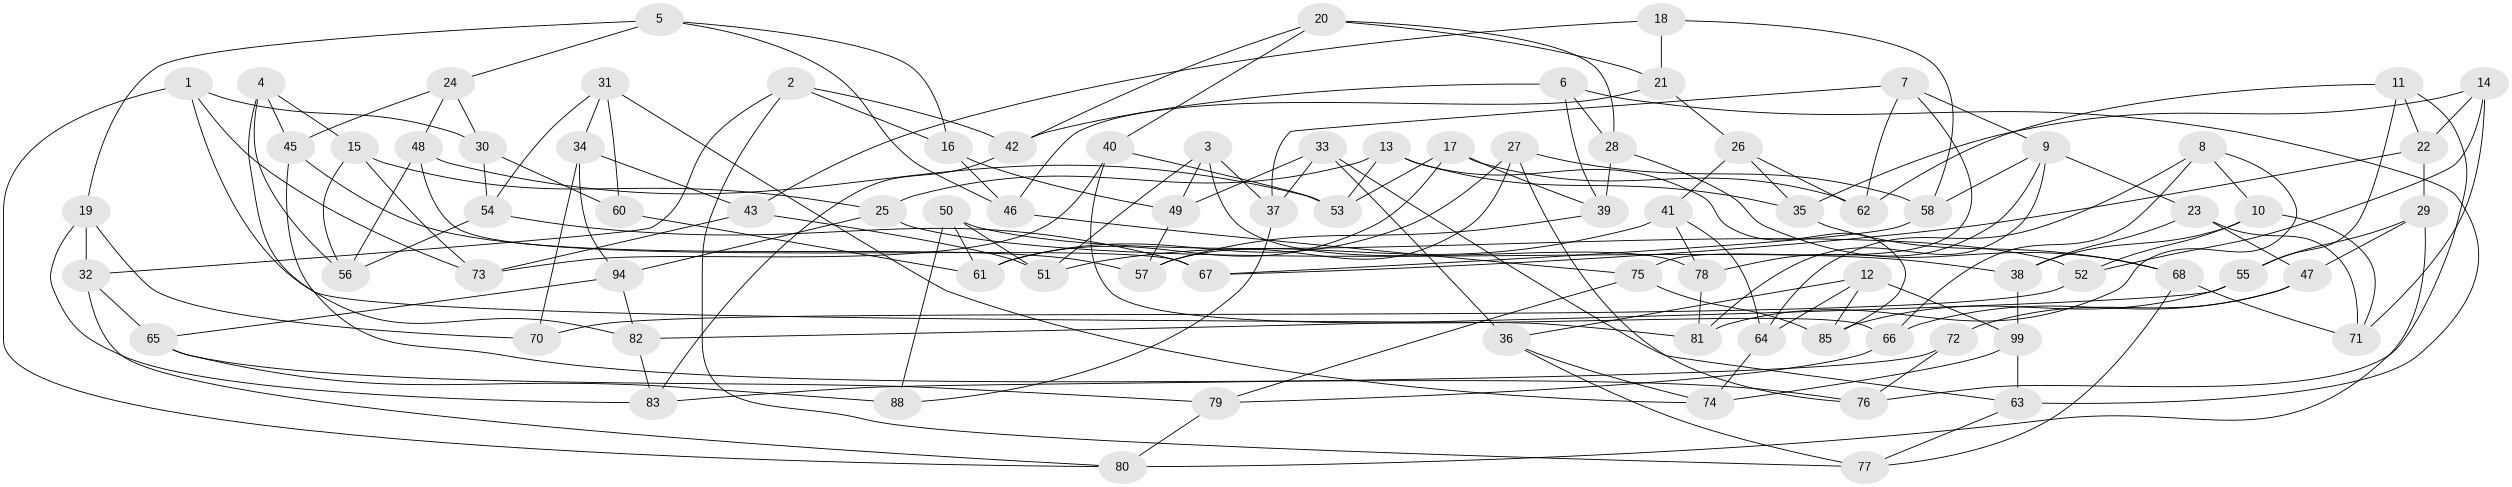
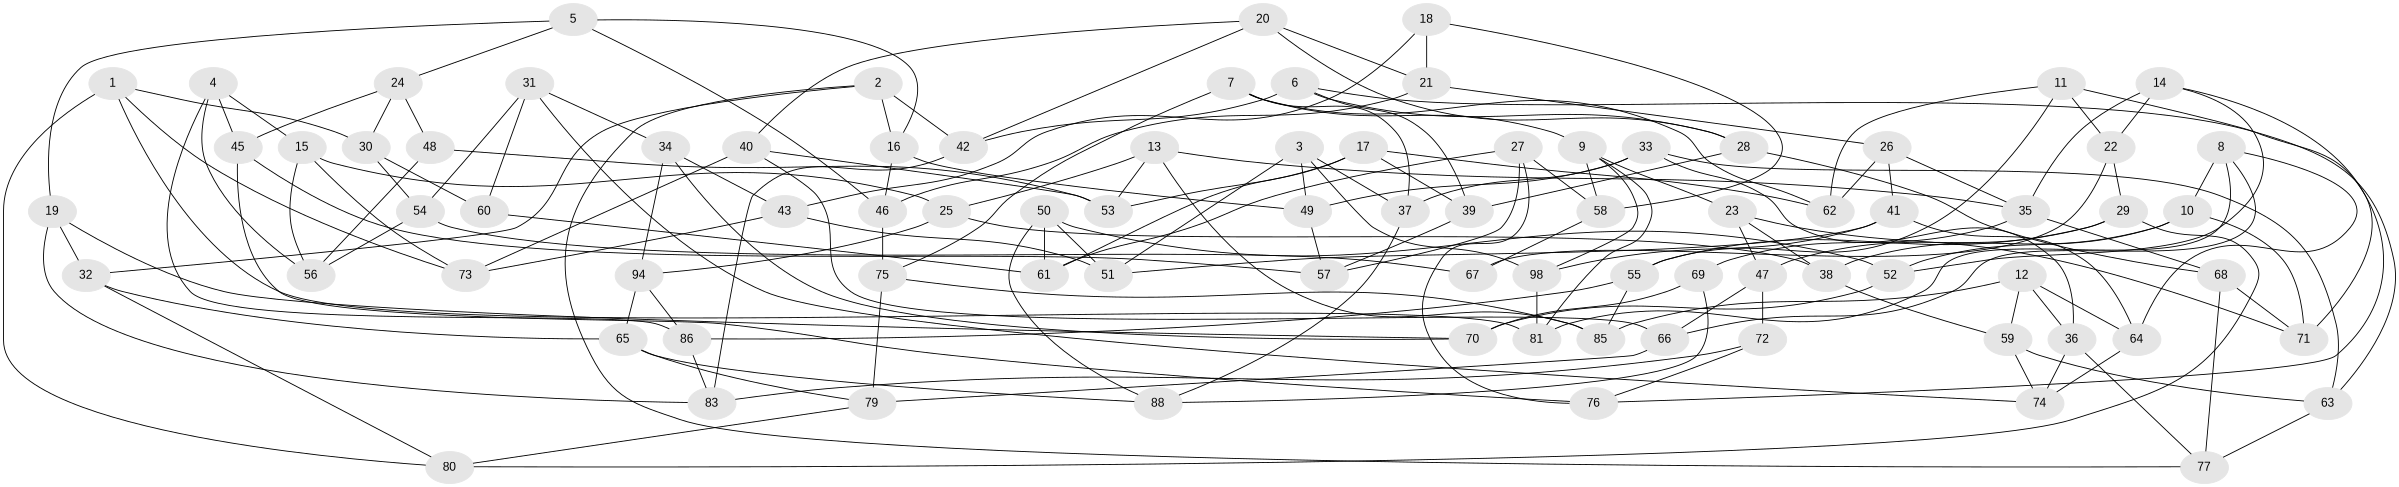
edge "48" -- "67": removed
node "69": added
node "78": label "78" -> "98"
node "82": label "82" -> "86"
node "99": label "99" -> "59"
